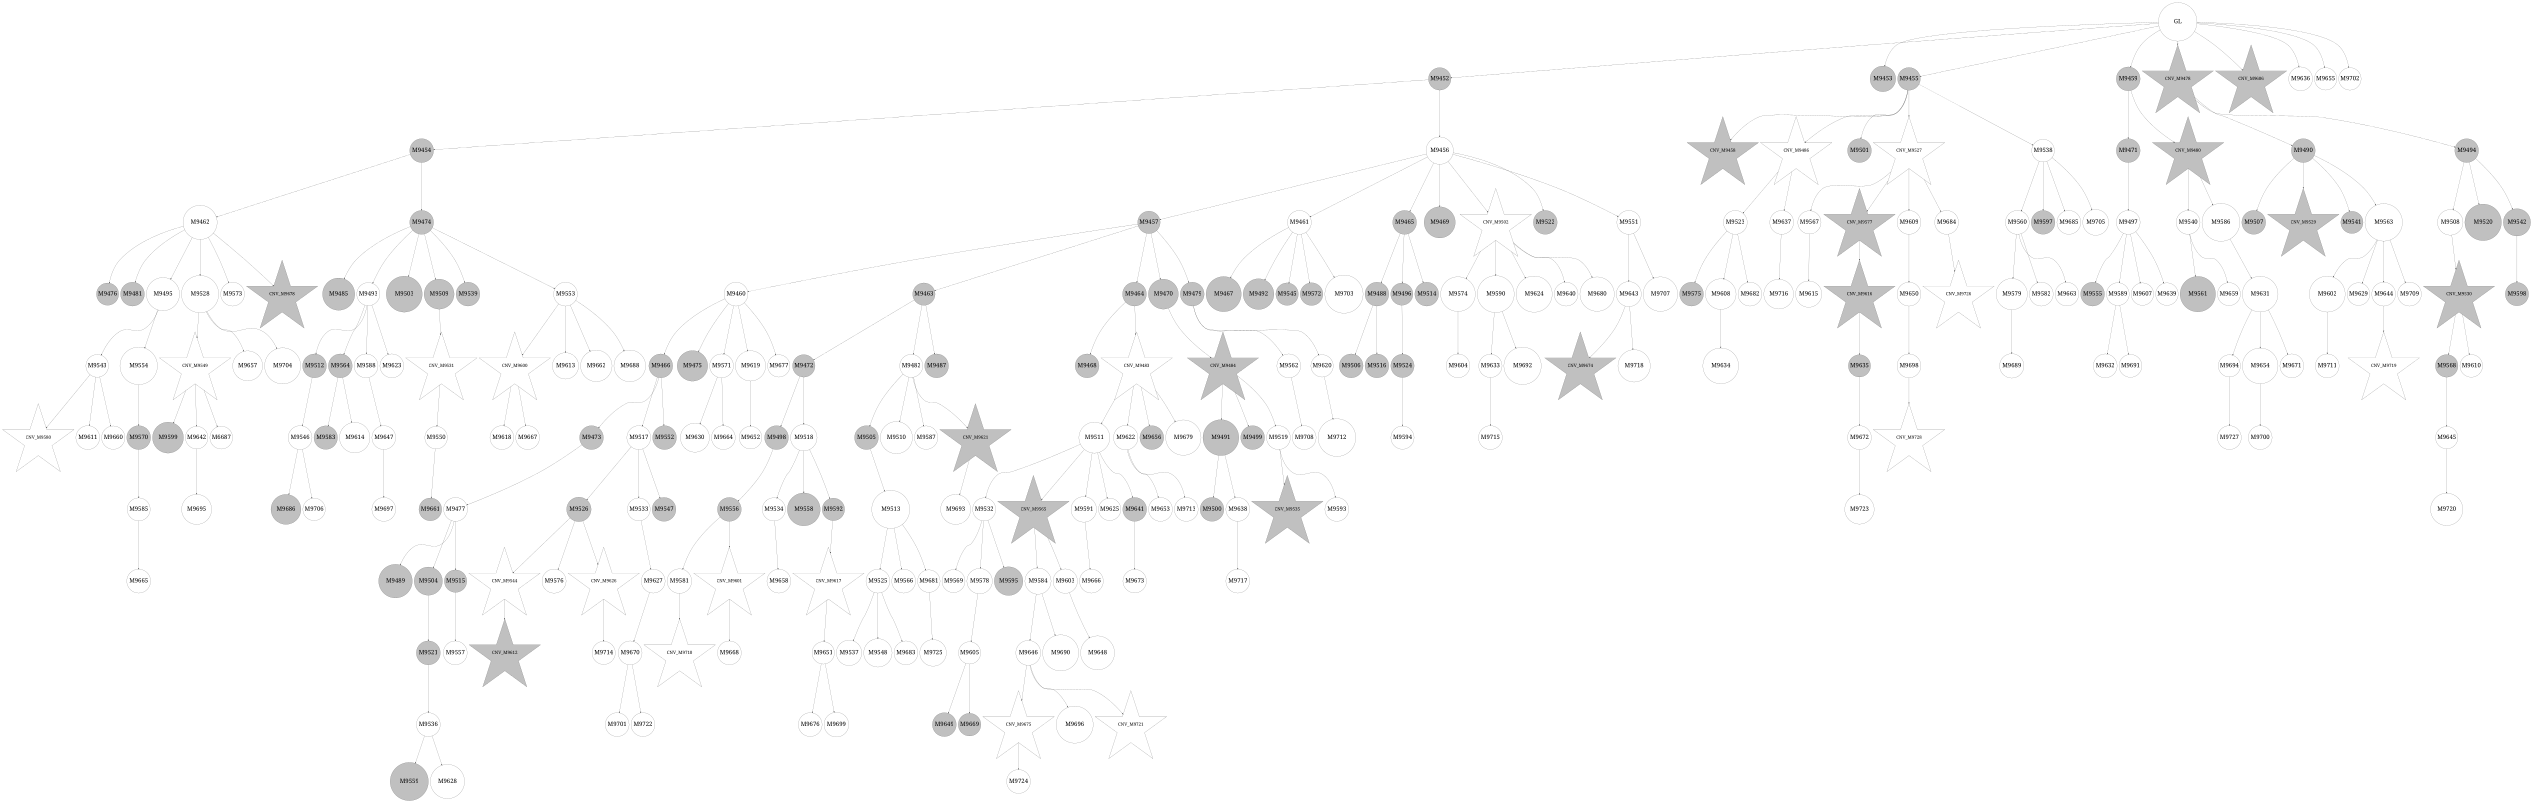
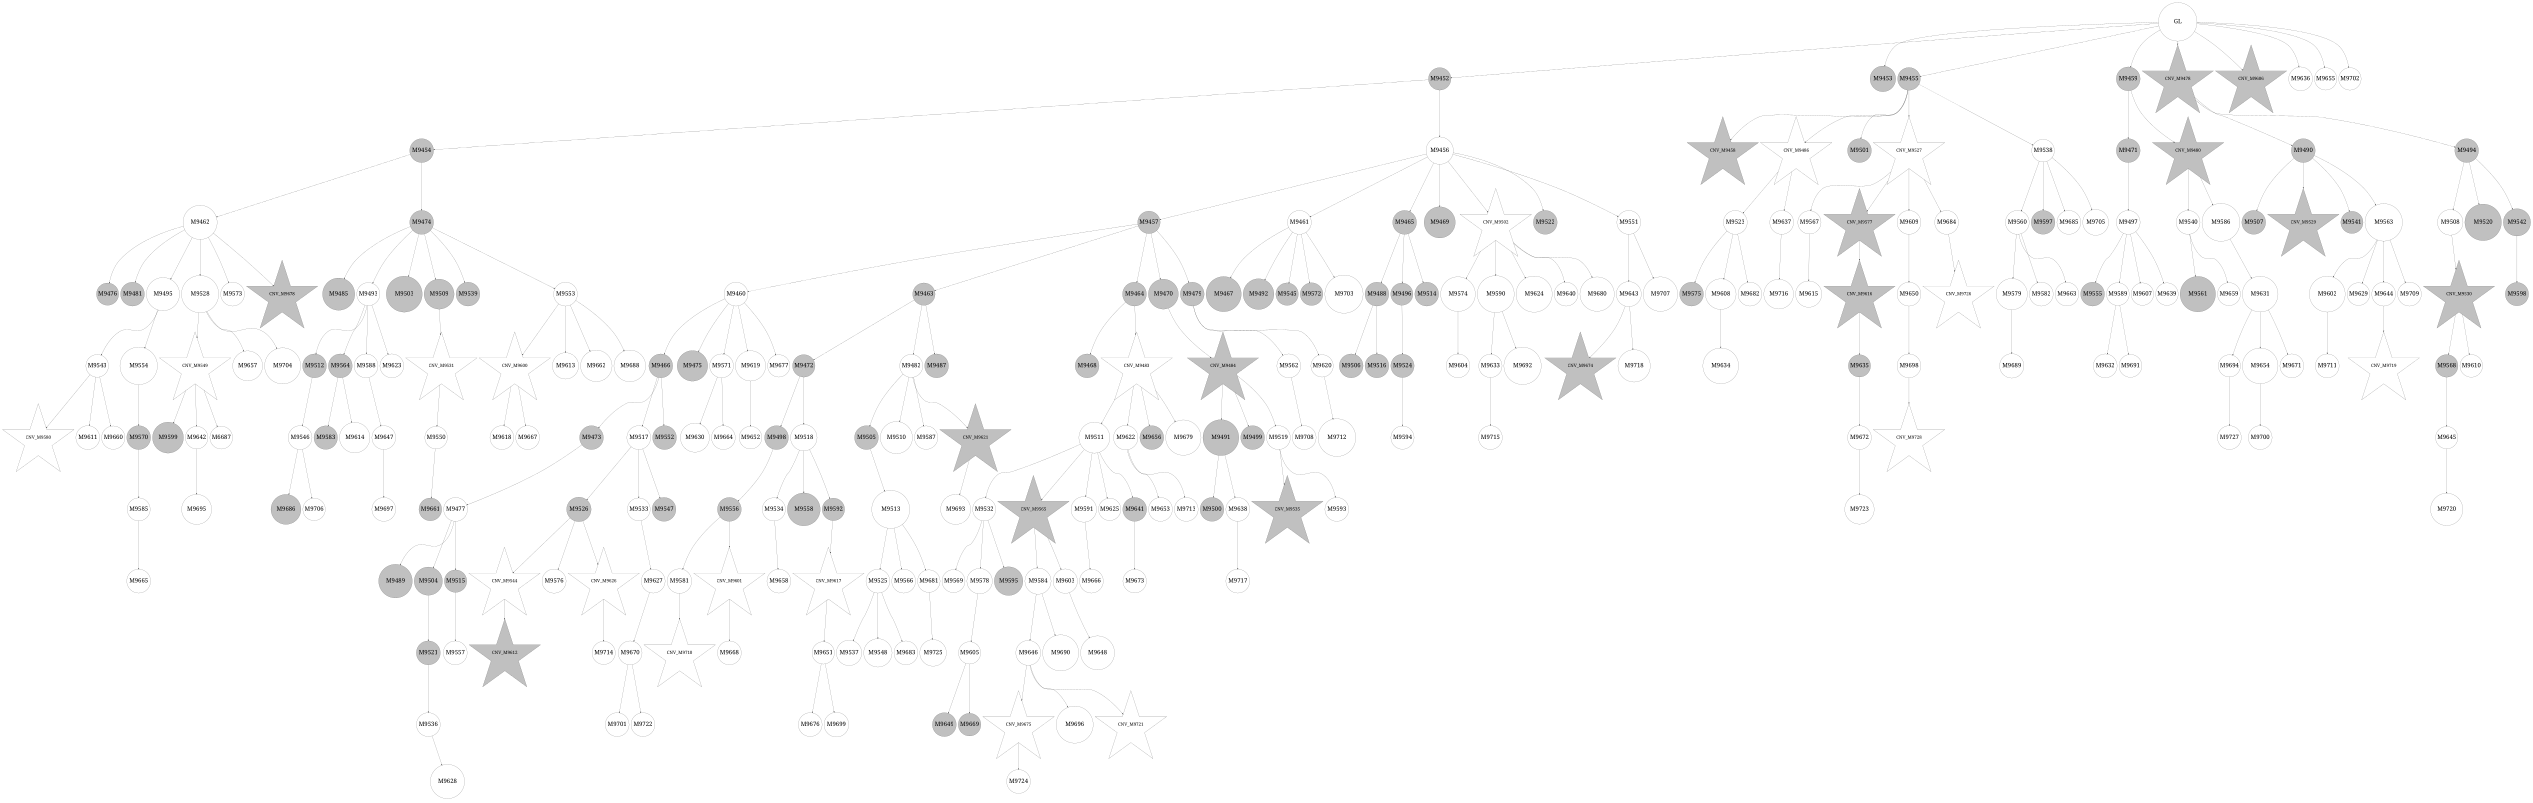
node "M9559": removed
